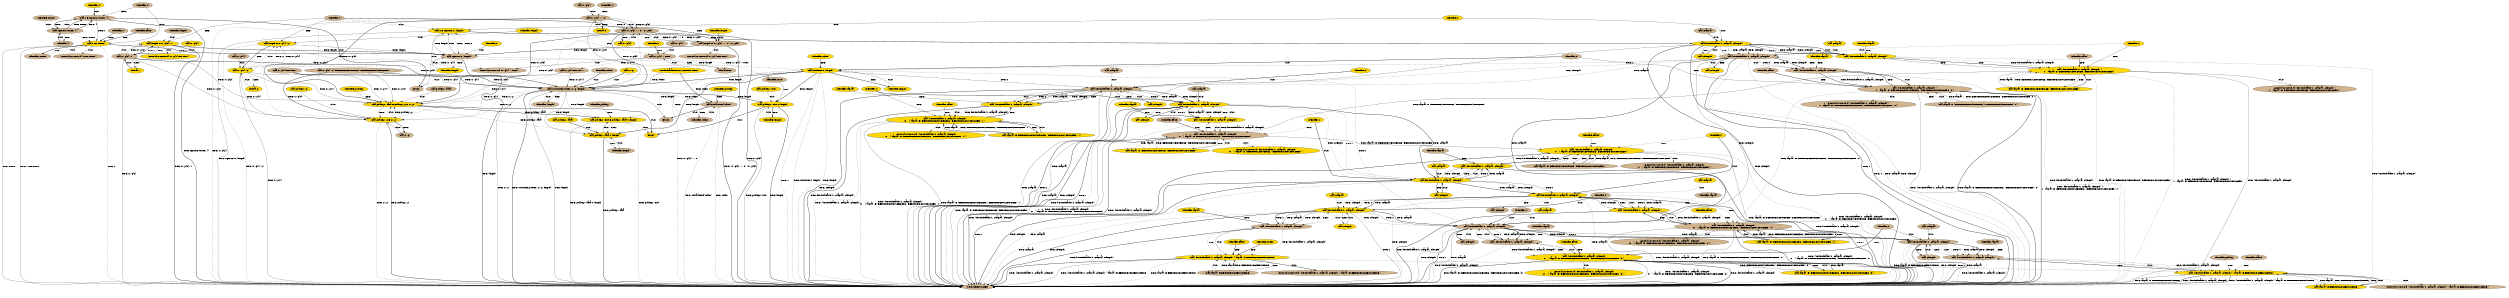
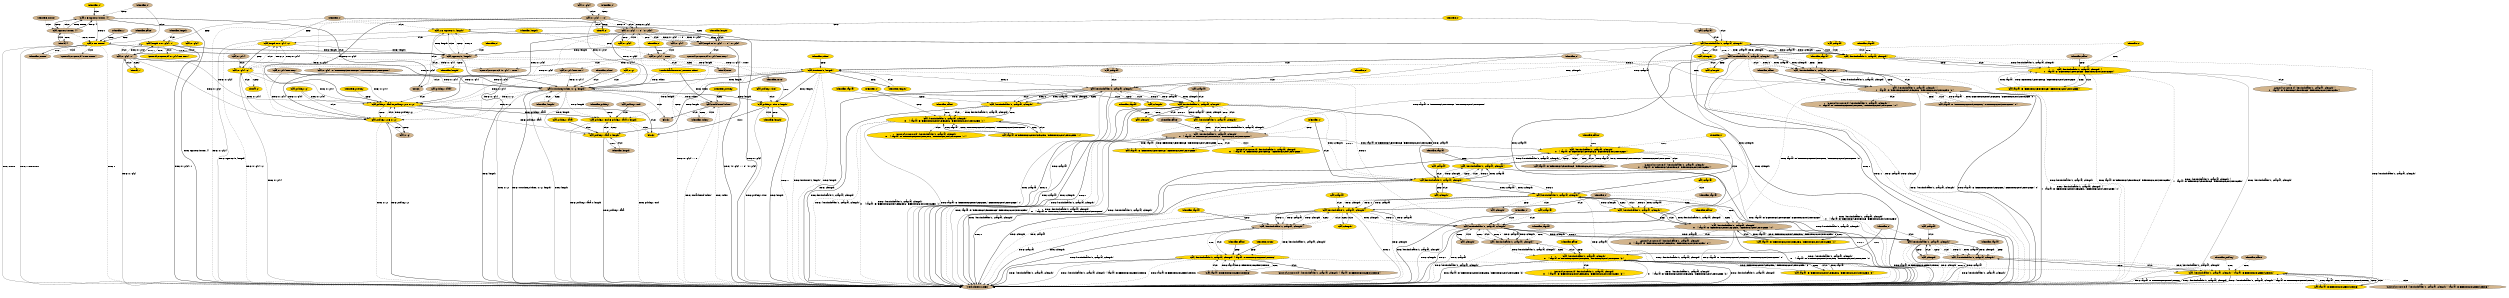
node "(Identifier,4)": label "(Identifier,4)" -> "(Literal,4)"
edge "(Call,s->p[0] != (BER_TAG_SEQUENCE | BER_TAG_CONSTRUCTED))" -> "(Call,pubkey->data = pubkey->p = s->p)": now "(Call,pubkey->p)" -> "(Call,pubkey->data = pubkey->p = s->p)"
node "(Call,pubkey->end)": added
edge "(Call,s->p[1] == 0x82)" -> "(Call,pubkey->p = s->p)": added, label "DDG: s->p[1]"
edge "(Call,pubkey->data = pubkey->p = s->p)" -> "(Call,pubkey->data + length)": style dashed -> solid
